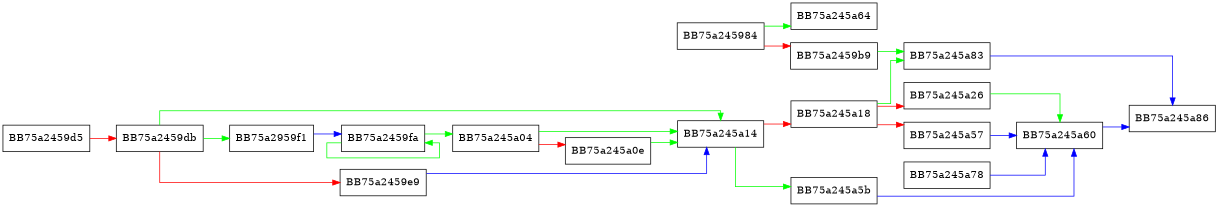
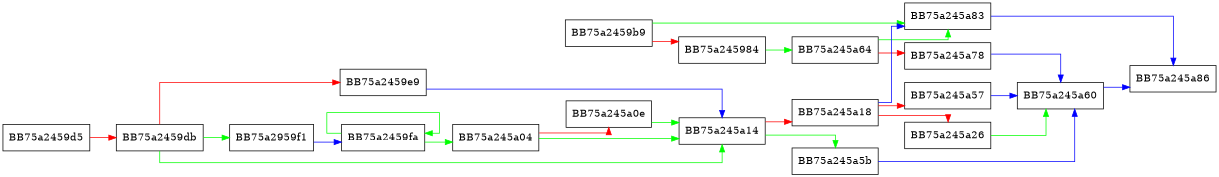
edge "BB75a245a64" -> "BB75a245a83": added
edge "BB75a245984" -> "BB75a2459b9": reversed
edge "BB75a245a64" -> "BB75a245a78": added
edge "BB75a245a18" -> "BB75a245a83": color green -> blue
